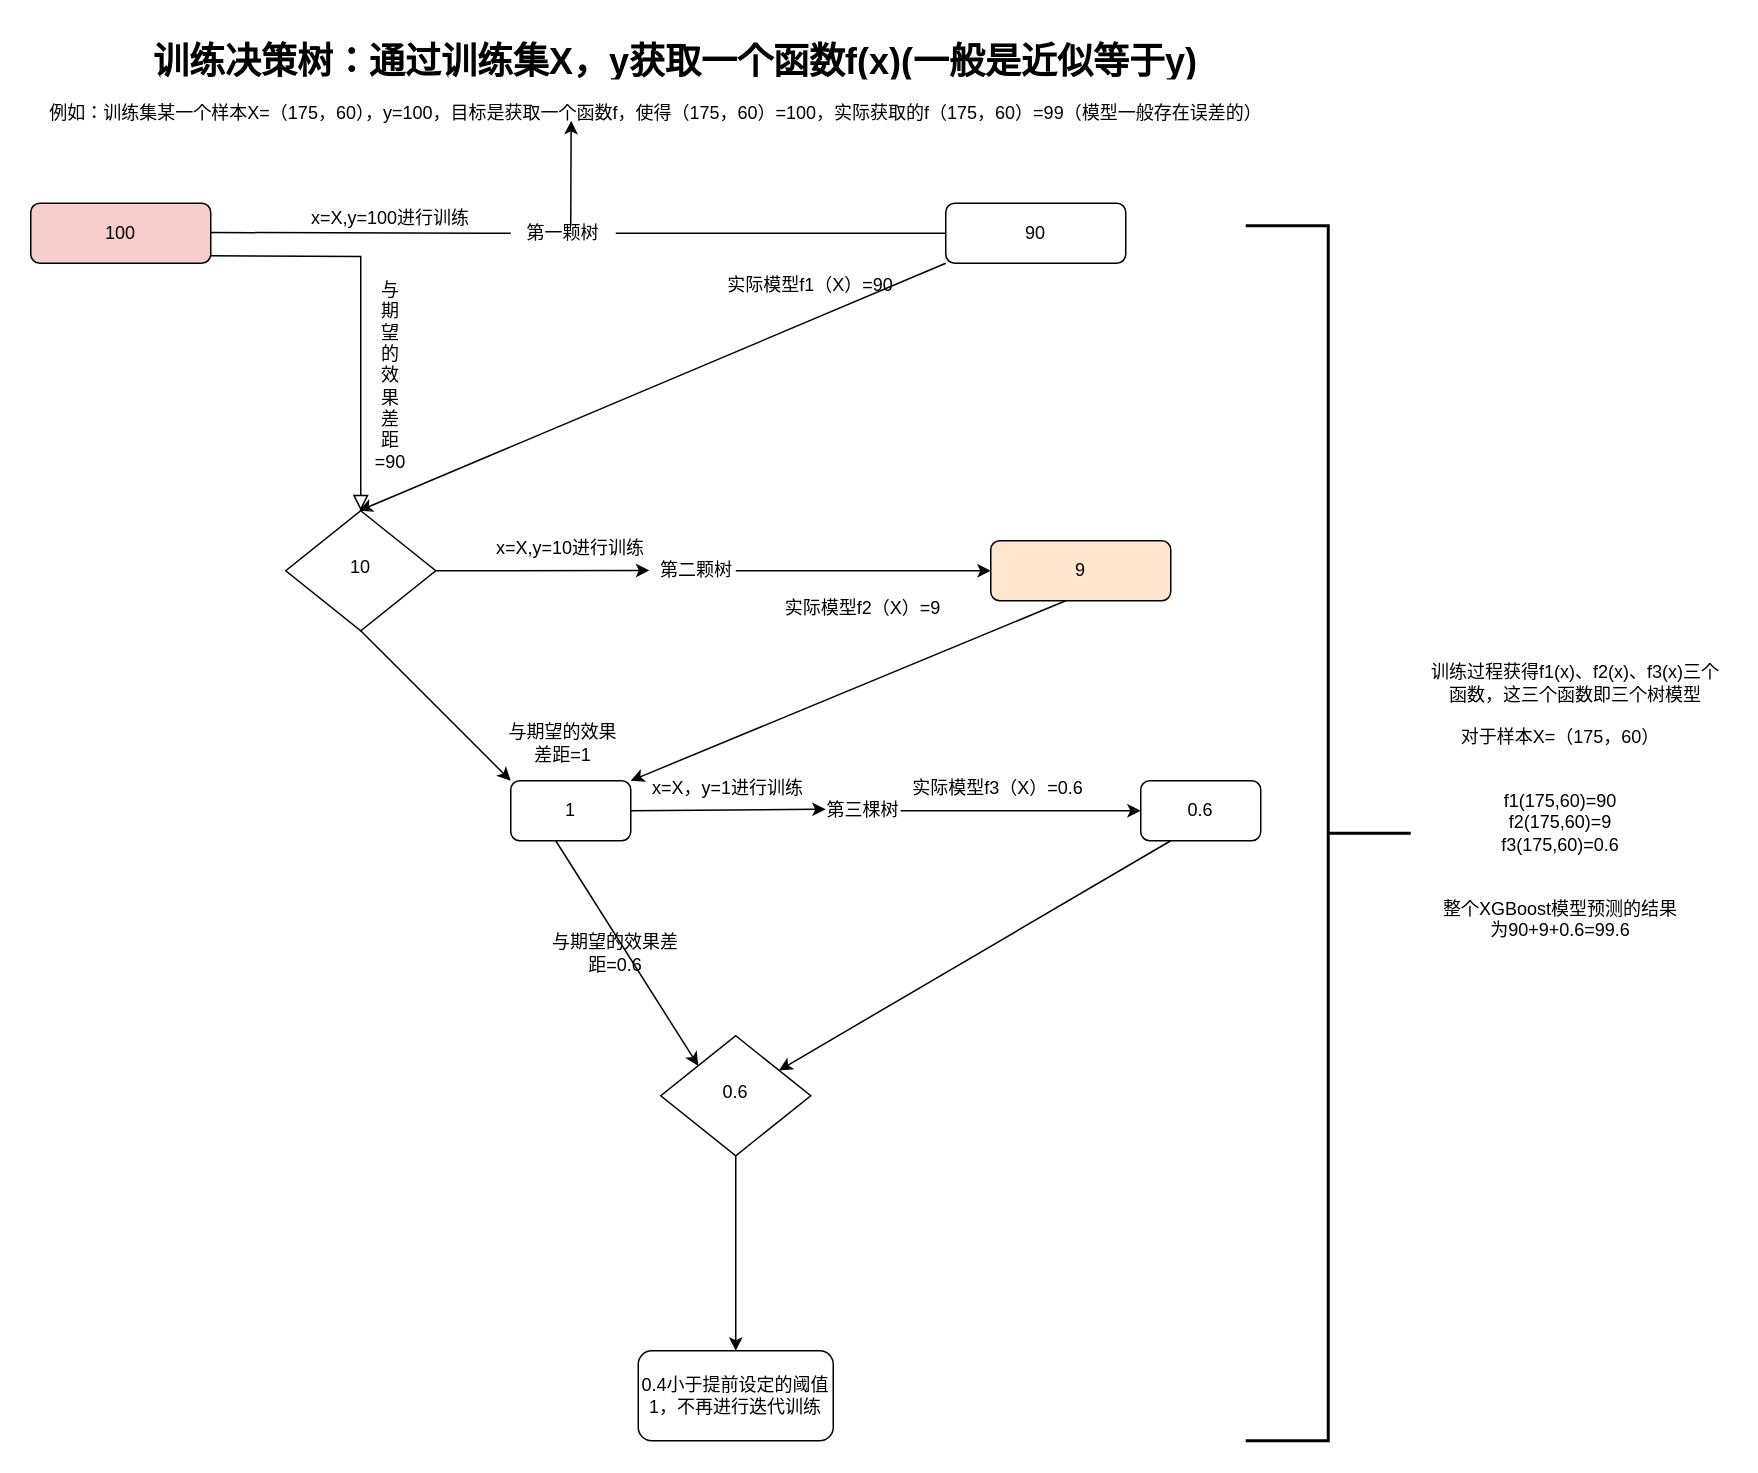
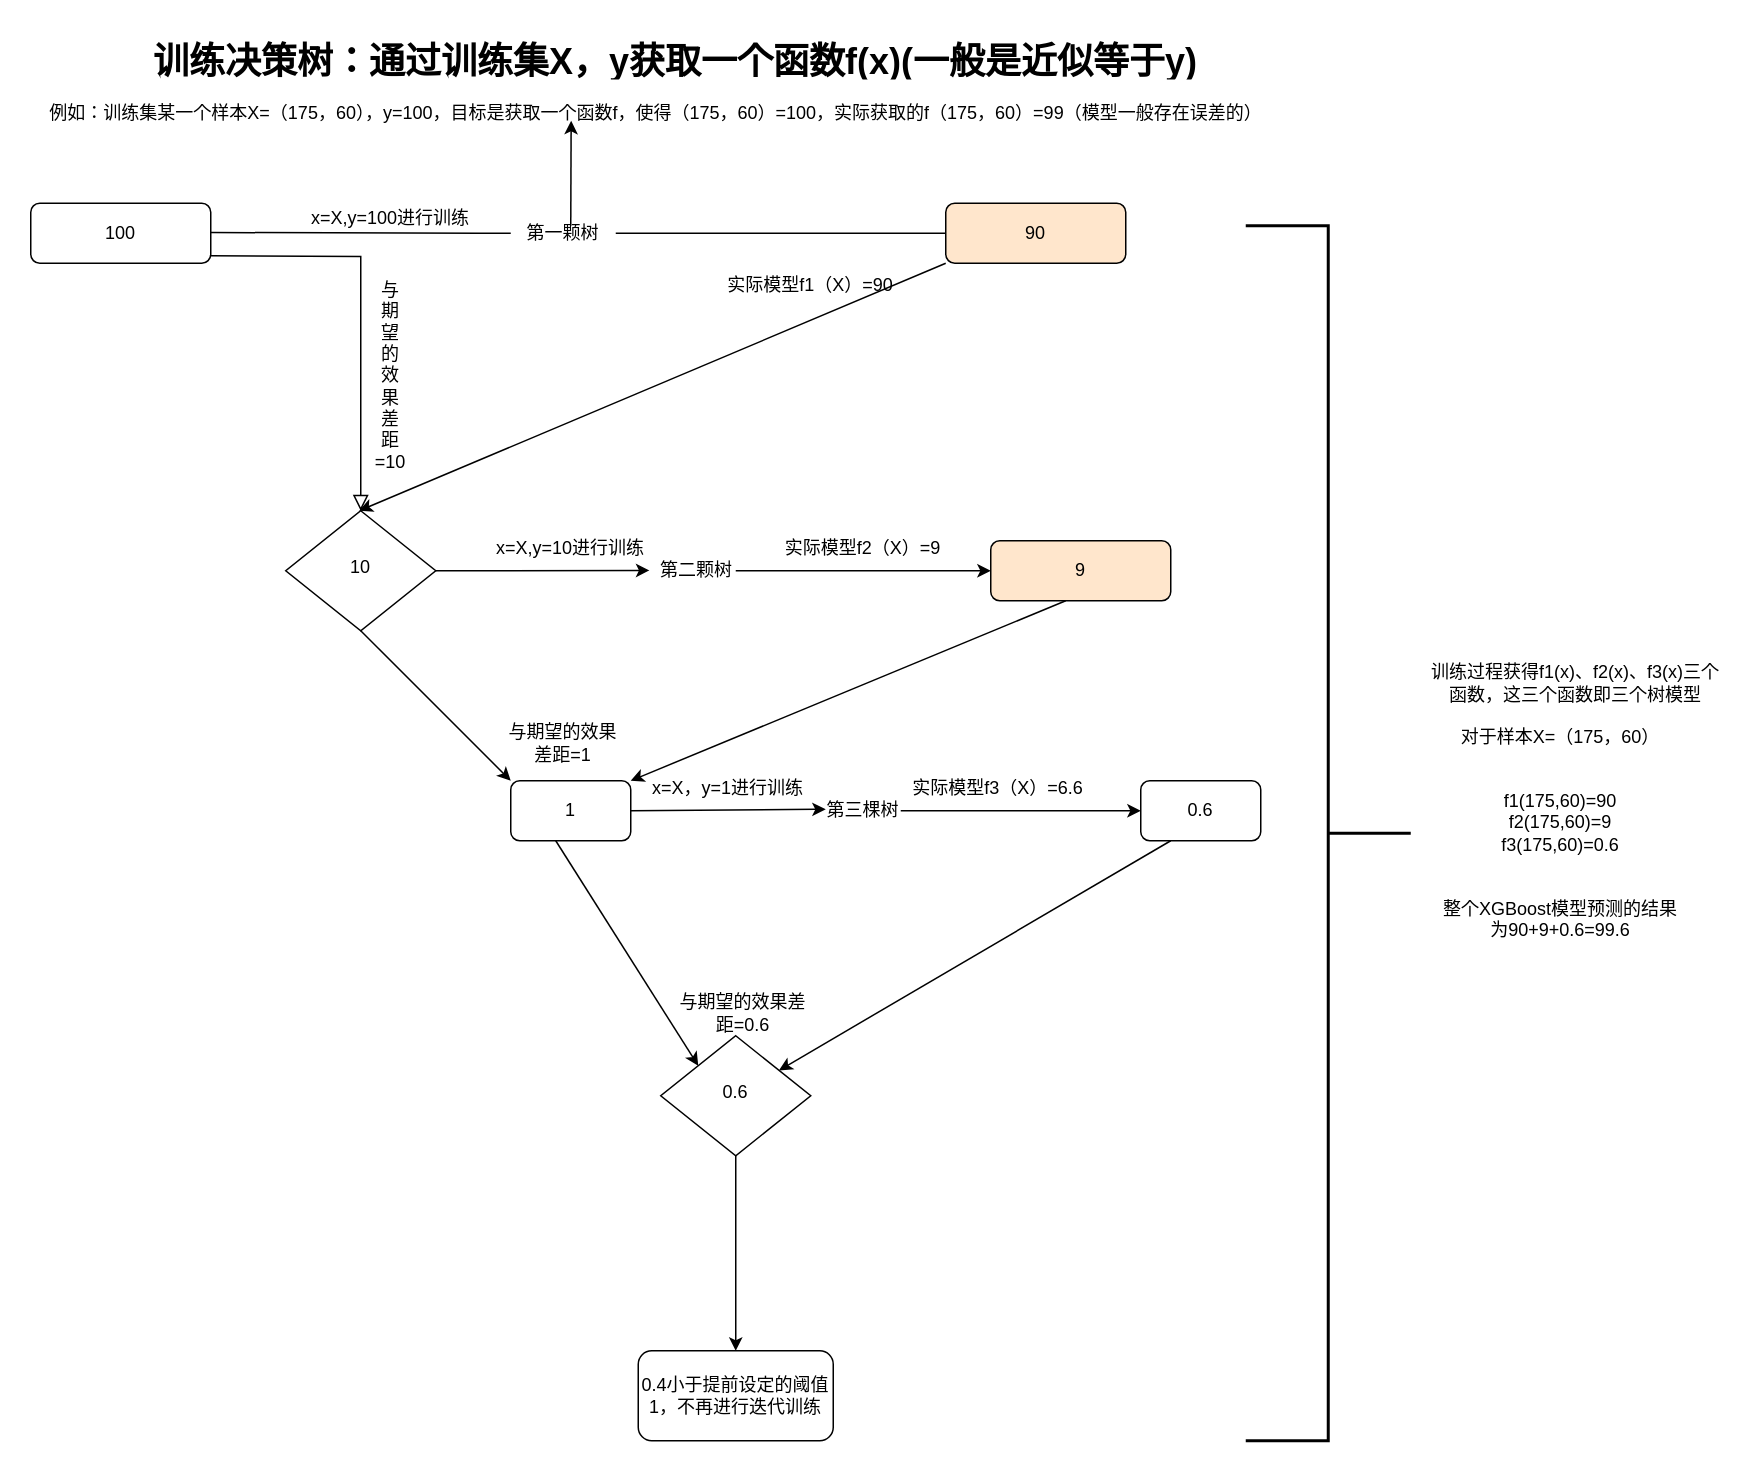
node "100": fillcolor #f8cecc -> #ffffff
node "90": fillcolor #ffffff -> #ffe6cc
node "与期望的效果差距=90": label "与期望的效果差距=90" -> "与期望的效果差距=10"
node "实际模型f2（X）=9": moved (863, 608) -> (863, 548)
node "实际模型f3（X）=0.6": label "实际模型f3（X）=0.6" -> "实际模型f3（X）=6.6"
node "与期望的效果差距=0.6": moved (616, 953) -> (743, 1013)
